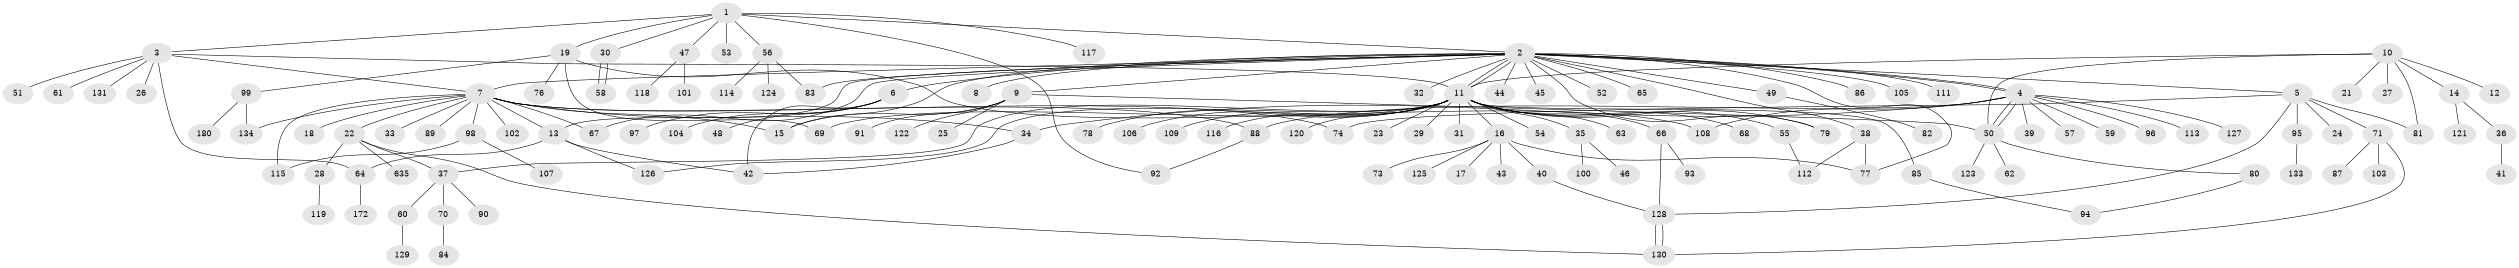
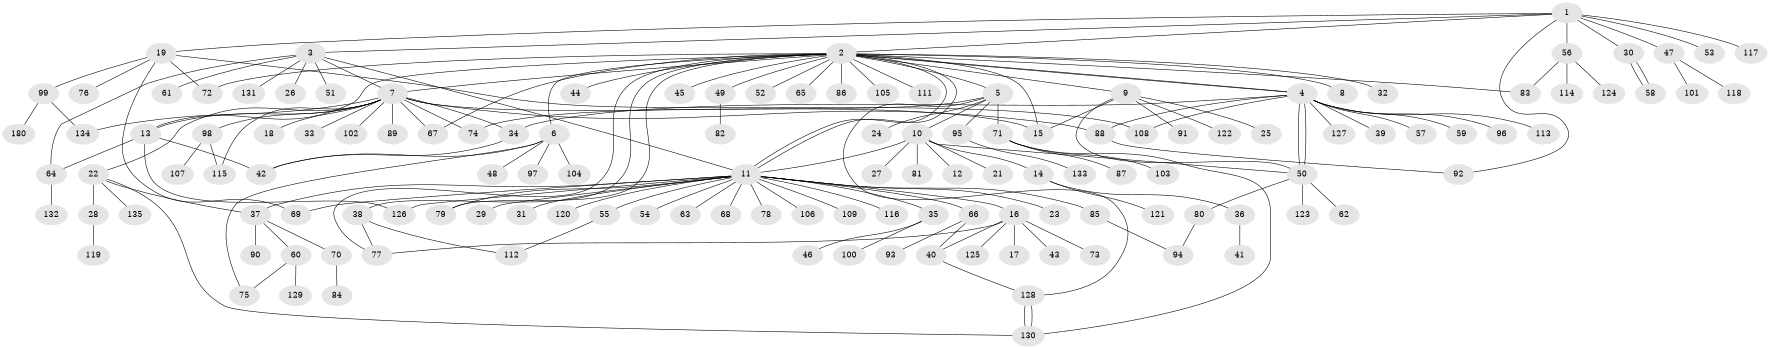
node "72": added
edge "5" -- "81": now "5" -- "10"
edge "66" -- "128": now "66" -- "40"
node "635": label "635" -> "135"
node "172": label "172" -> "132"
node "75": added
